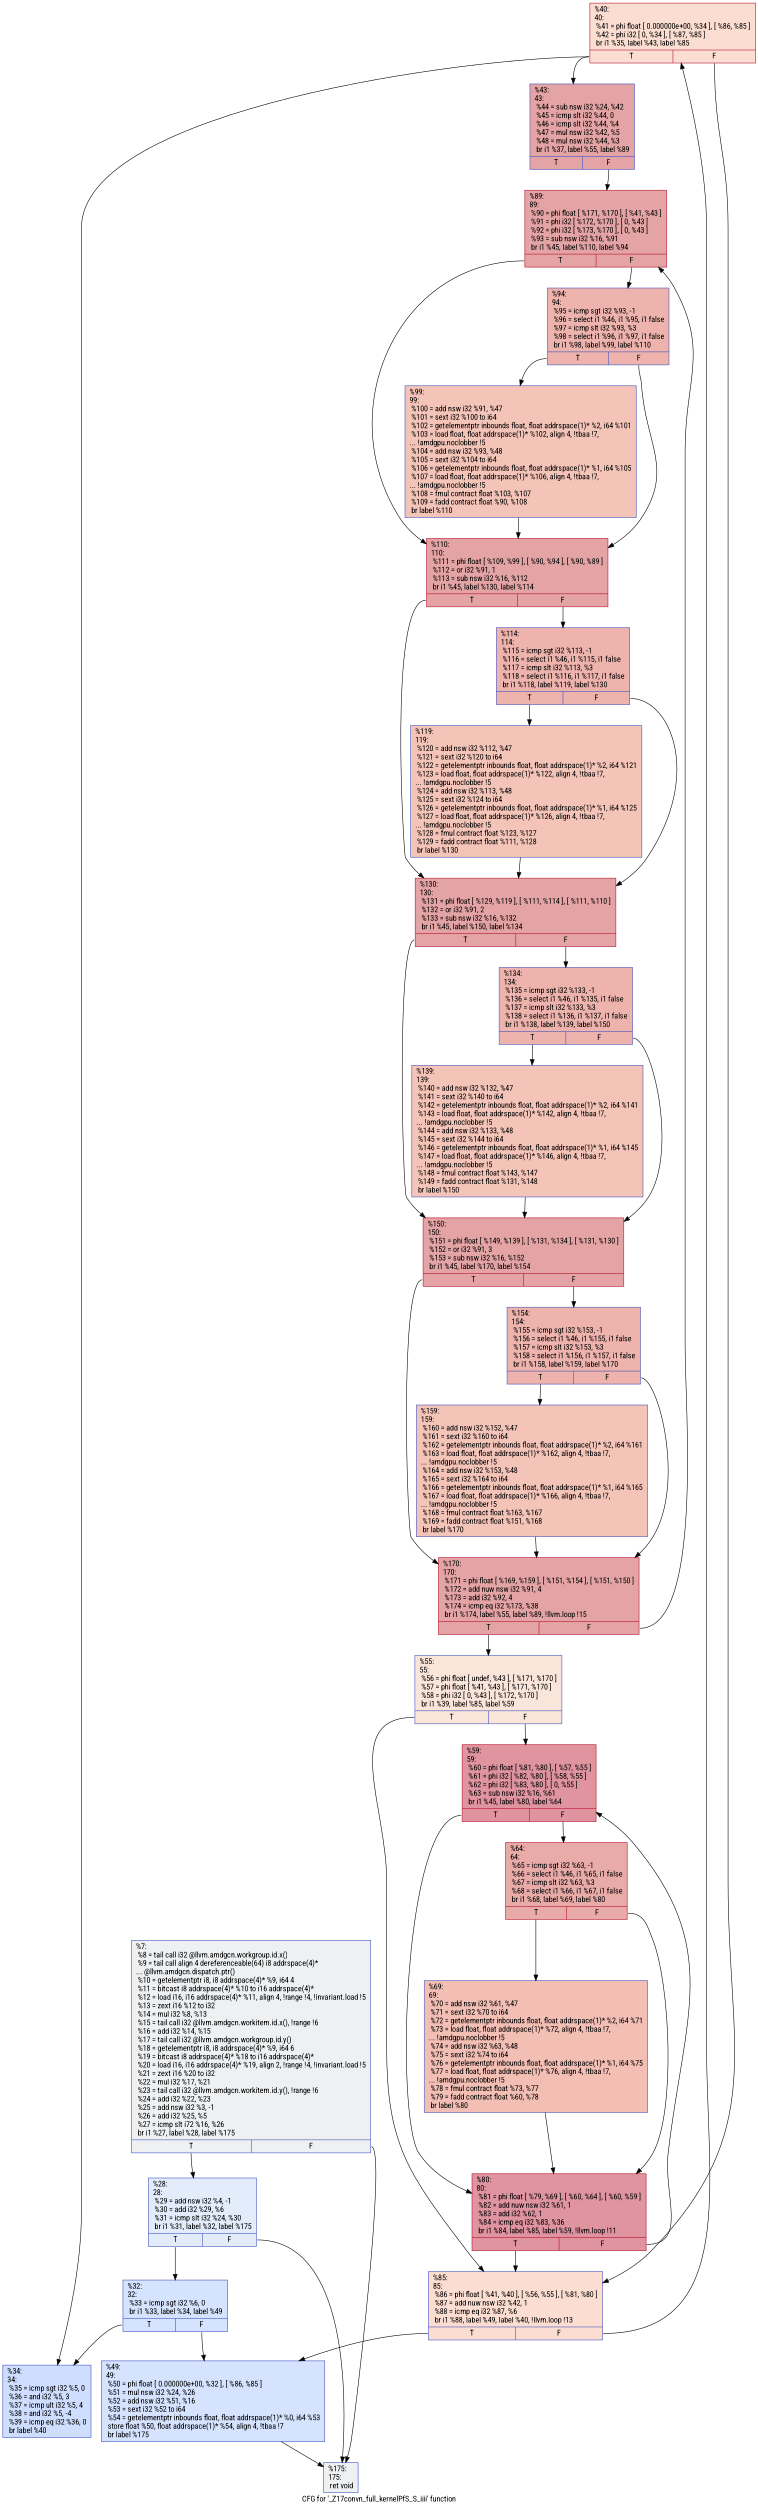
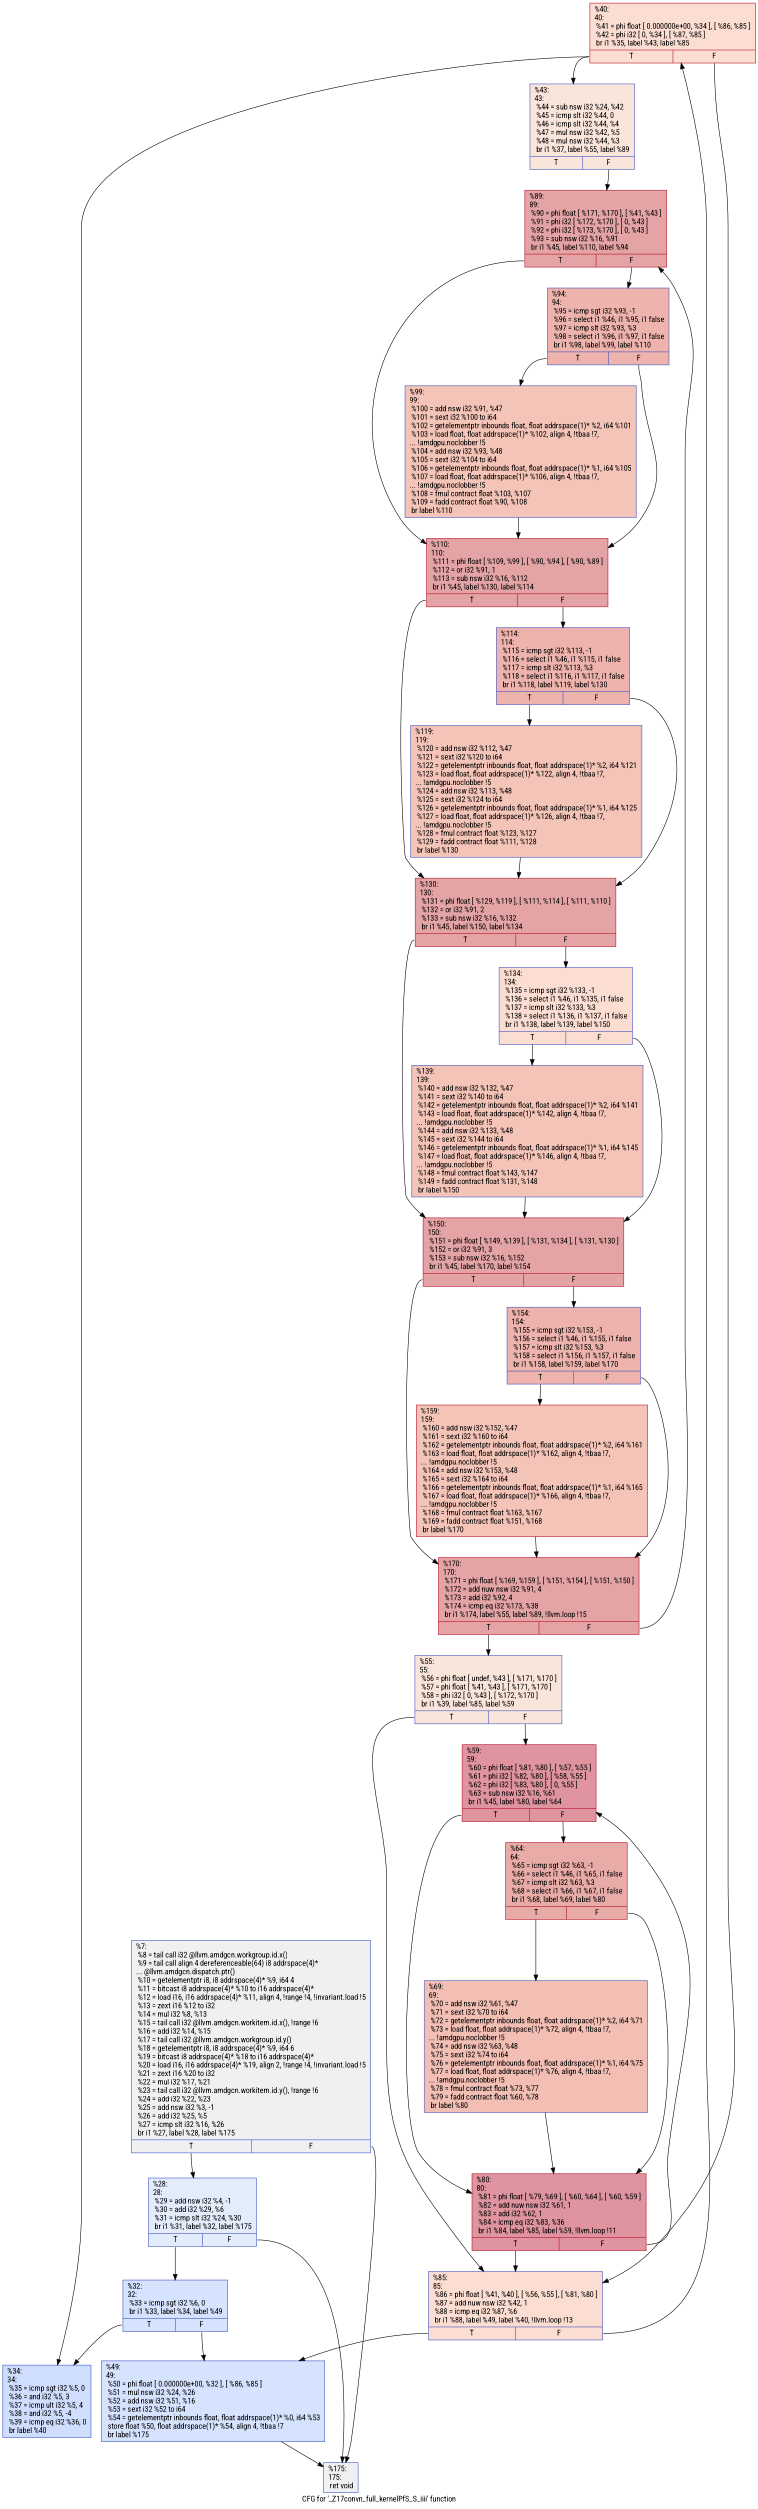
node "%43:": fillcolor #c32e3170 -> #f4c5ad70
node "%134:": fillcolor #d6524470 -> #f7b39670
node "%159:": color #3d50c3ff -> #b70d28ff
node "%7:": text "%27 = icmp slt i72 %16, %26" -> "%27 = icmp slt i32 %16, %26"
